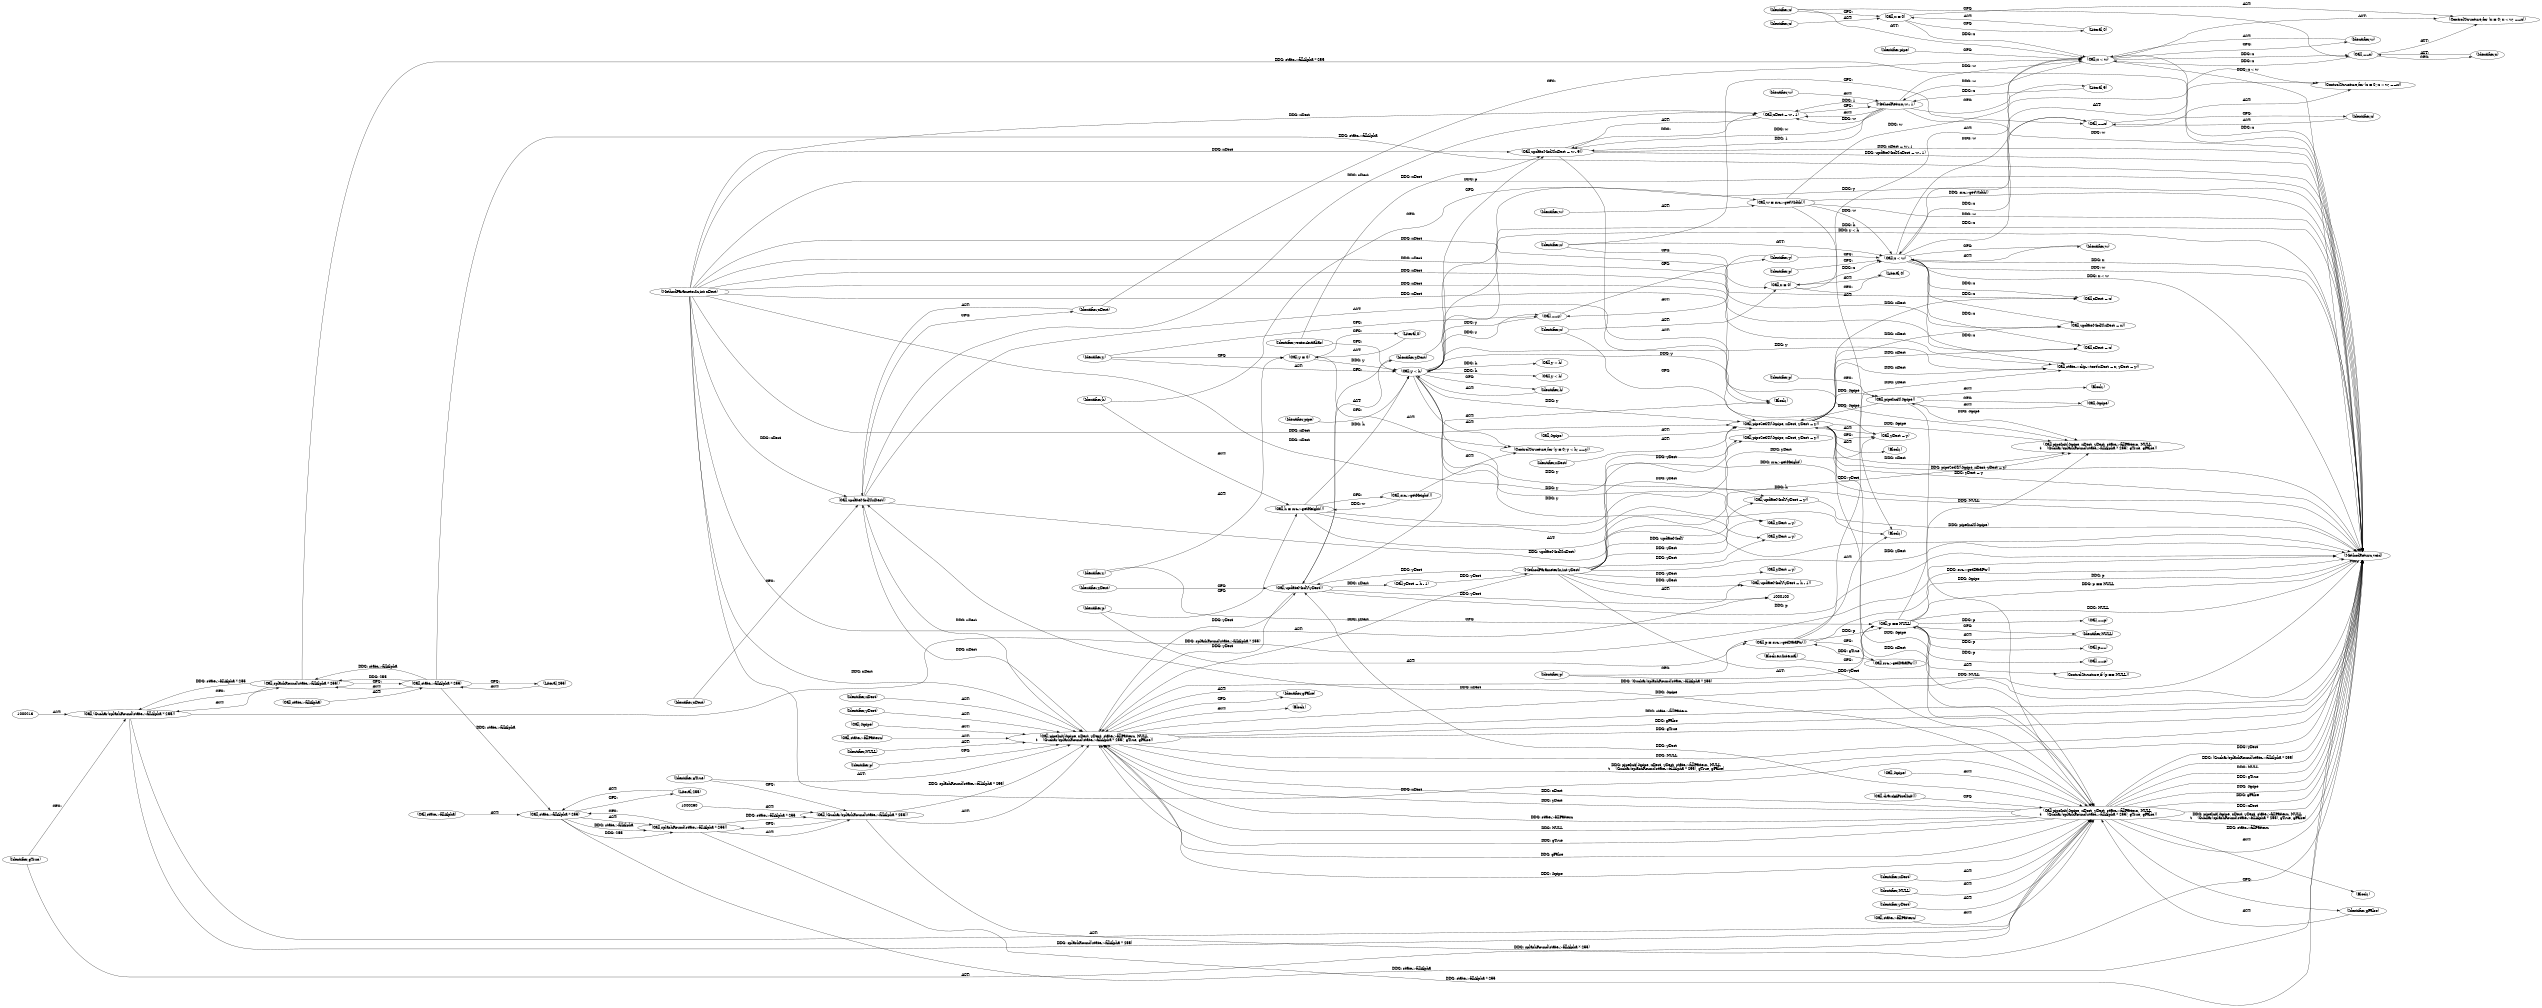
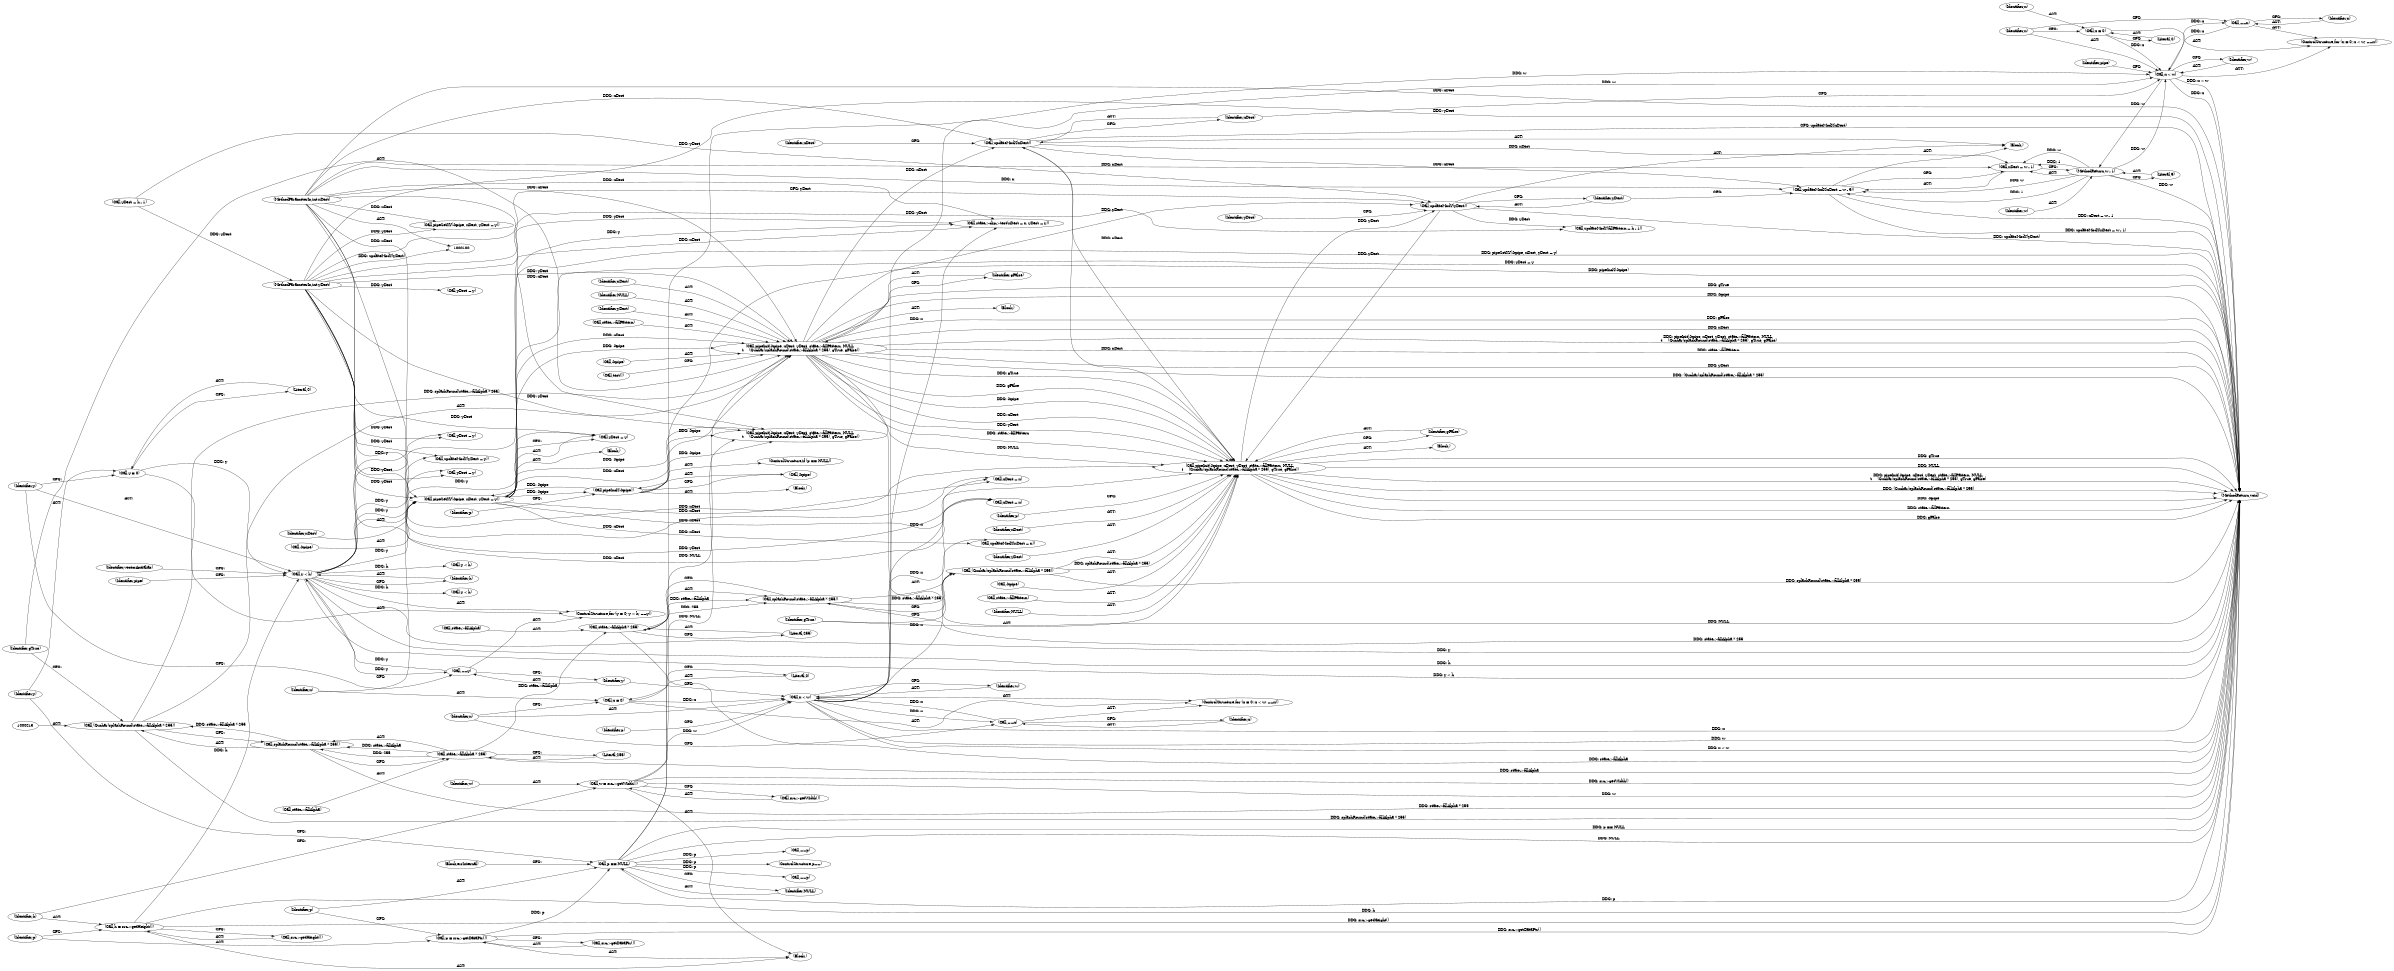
edge "(Literal,9)" -> "(MethodReturn,w - 1)": label "DDG: x" -> "AST: "
edge "(Call,updateModX(xDest + w - 9))" -> "(Call,xDest + w - 1)": label "DDG: " -> "CFG: "
edge "(MethodParameterIn,int xDest)" -> "(Call,updateModX(xDest + w - 9))": label "DDG: xDest" -> "DDG: x"
edge "(MethodParameterIn,int xDest)" -> "(MethodReturn,void)": label "DDG: p" -> "DDG: xDest"
edge "(Identifier,vectorAntialias)" -> "(Call,updateModX(xDest + w - 9))": now "(Call,updateModX(xDest))" -> "(Call,updateModX(xDest + w - 9))"
edge "(MethodParameterIn,int xDest)" -> "(Call,updateModX(xDest + x))": removed, label "DDG: xDest"
edge "(Call,src->getHeight())" -> "(ControlStructure,for (y = 0; y < h; ++y))": now "(Call,++y)" -> "(ControlStructure,for (y = 0; y < h; ++y))"
edge "(Call,p = src->getDataPtr())" -> "(Call,state->clip->test(xDest + x, yDest + y))": now "(MethodParameterIn,int yDest)" -> "(Call,state->clip->test(xDest + x, yDest + y))"
edge "(Call,src->getHeight())" -> "(Call,h = src->getHeight())": label "DDG: w" -> "AST: "
edge "(Call,updateModY(yDest + y))" -> "(MethodReturn,void)": now "(Call,pipeIncX(&pipe))" -> "(MethodReturn,void)"
edge "(MethodParameterIn,int yDest)" -> "(Call,updateModY(yDest + y))": label "DDG: updateModY" -> "DDG: yDest"
edge "(Call,updateModX(xDest))" -> "(MethodReturn,void)": label "DDG: updateModX(xDest)" -> "CFG: updateModX(xDest)"
edge "(MethodParameterIn,int yDest)" -> "(Call,updateModY(yDest))": label "DDG: yDest" -> "CFG: yDest"
node "(Call,updateModY(yDest + h - 1))": label "(Call,updateModY(yDest + h - 1))" -> "(Call,updateModY(fillPattern + h - 1))"
edge "(Call,updateModY(yDest))" -> "(Call,yDest + h - 1)": reversed
edge "(MethodParameterIn,int yDest)" -> "1000100": label "AST: " -> "DDG: updateModY(yDest)"
edge "(Call,updateModY(yDest))" -> "(MethodReturn,void)": label "DDG: p" -> "DDG: updateModY(yDest)"
node "(Call,p++)": label "(Call,p++)" -> "(ControlStructure,p++)"
edge "(Call,src->getDataPtr())" -> "(Call,p = src->getDataPtr())": label "DDG: gTrue" -> "AST: "
edge "(Call,p == NULL)" -> "(ControlStructure,if (p == NULL))": now "(Call,pipeIncX(&pipe))" -> "(ControlStructure,if (p == NULL))"
node "(Call,drawAAPixelInit())": label "(Call,drawAAPixelInit())" -> "(Call,test())"
node "(Call,src->getWidth())": added
node "1000260": removed
